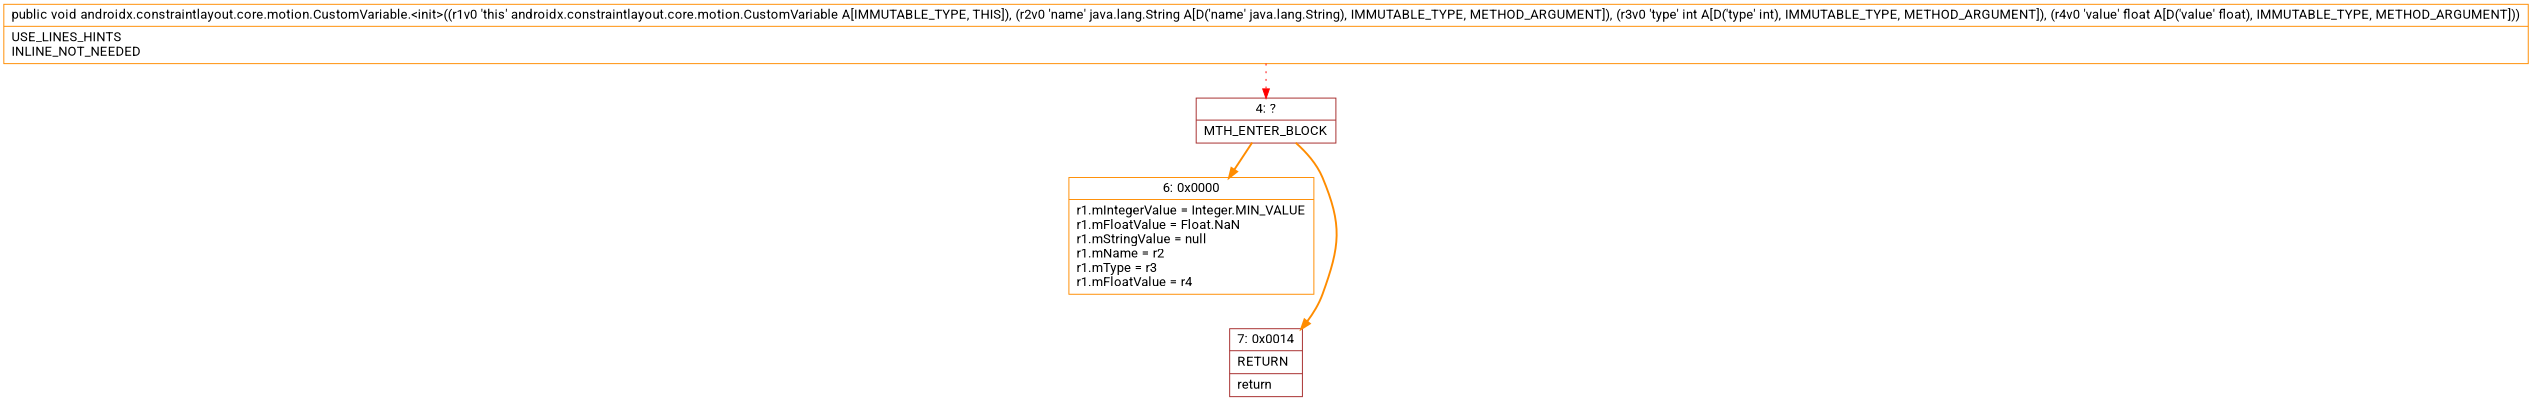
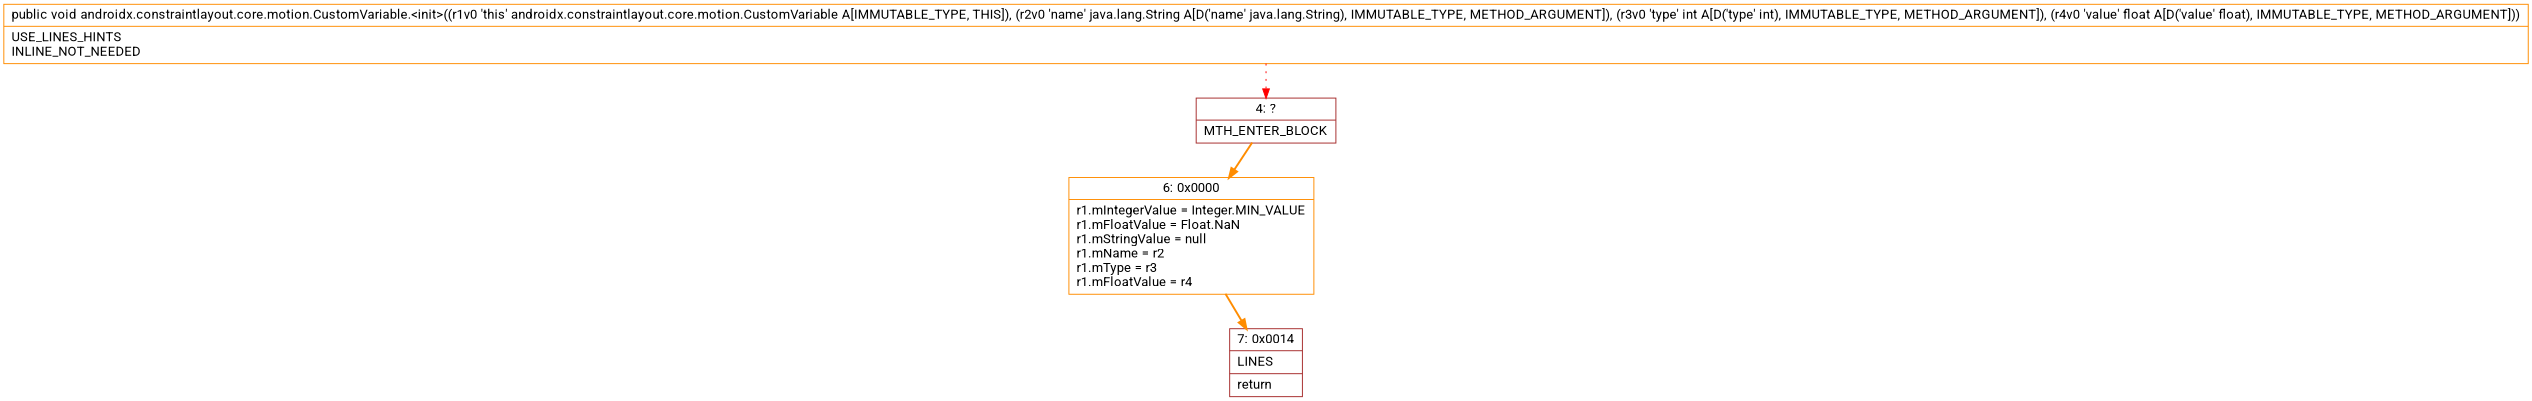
edge "4: ?" -> "7: 0x0014": now "6: 0x0000" -> "7: 0x0014"
node "7: 0x0014": text "RETURN" -> "LINES"
